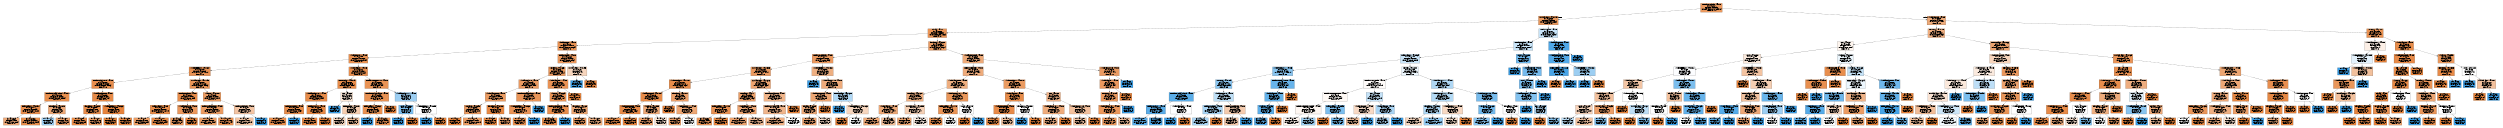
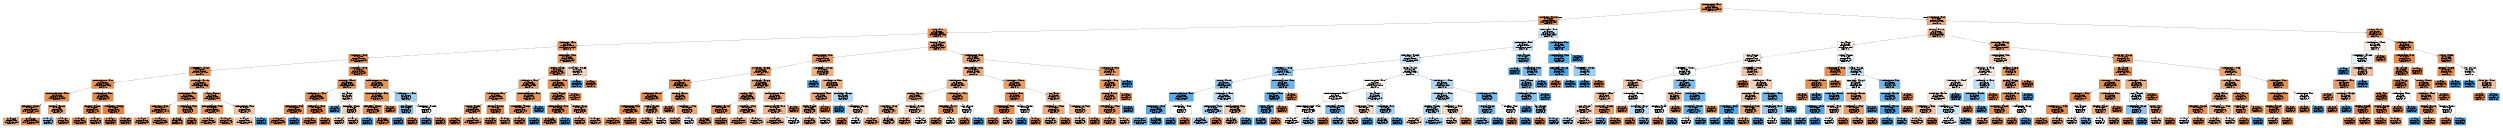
node "gini = 0.26 samples = 52 value = [44, 8] class = No": label "gini = 0.26 samples = 52 value = [44, 8] class = No" -> "gini = 0.26 samples = 52 value = [44, 8] samples = No"
node "gini = 0.255 samples = 20 value = [3, 17] samples = Yes": label "gini = 0.255 samples = 20 value = [3, 17] samples = Yes" -> "gini = 0.255 samples = 20 value = [3, 17] class = Yes"
node "gini = 0.378 samples = 132 value = [121, 41] class = No": label "gini = 0.378 samples = 132 value = [121, 41] class = No" -> "gini = 0.378 samples = 162 value = [121, 41] class = No"
